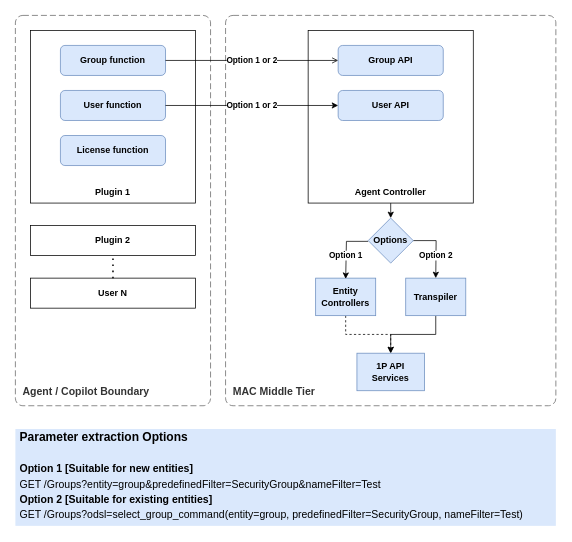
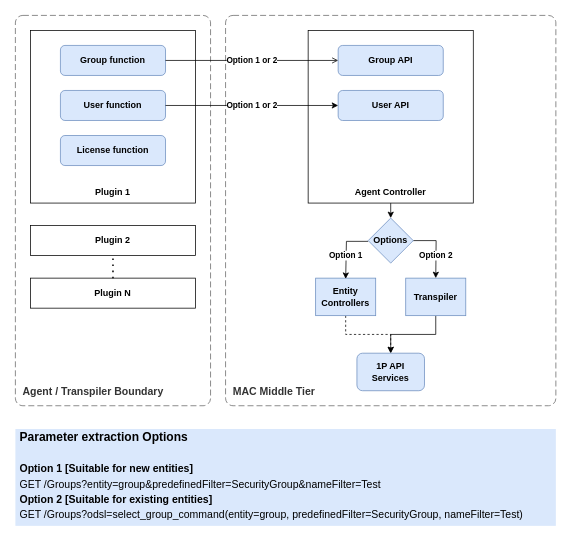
node "User N": label "User N" -> "Plugin N"
node "1P API Services": shape rectangle -> rounded rectangle
node "Agent / Copilot Boundary": label "Agent / Copilot Boundary" -> "Agent / Transpiler Boundary"
